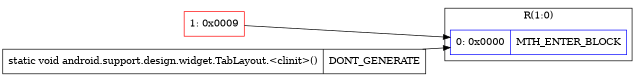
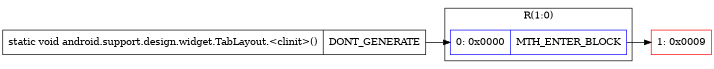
edge "1: 0x0009" -> "0: 0x0000": reversed
